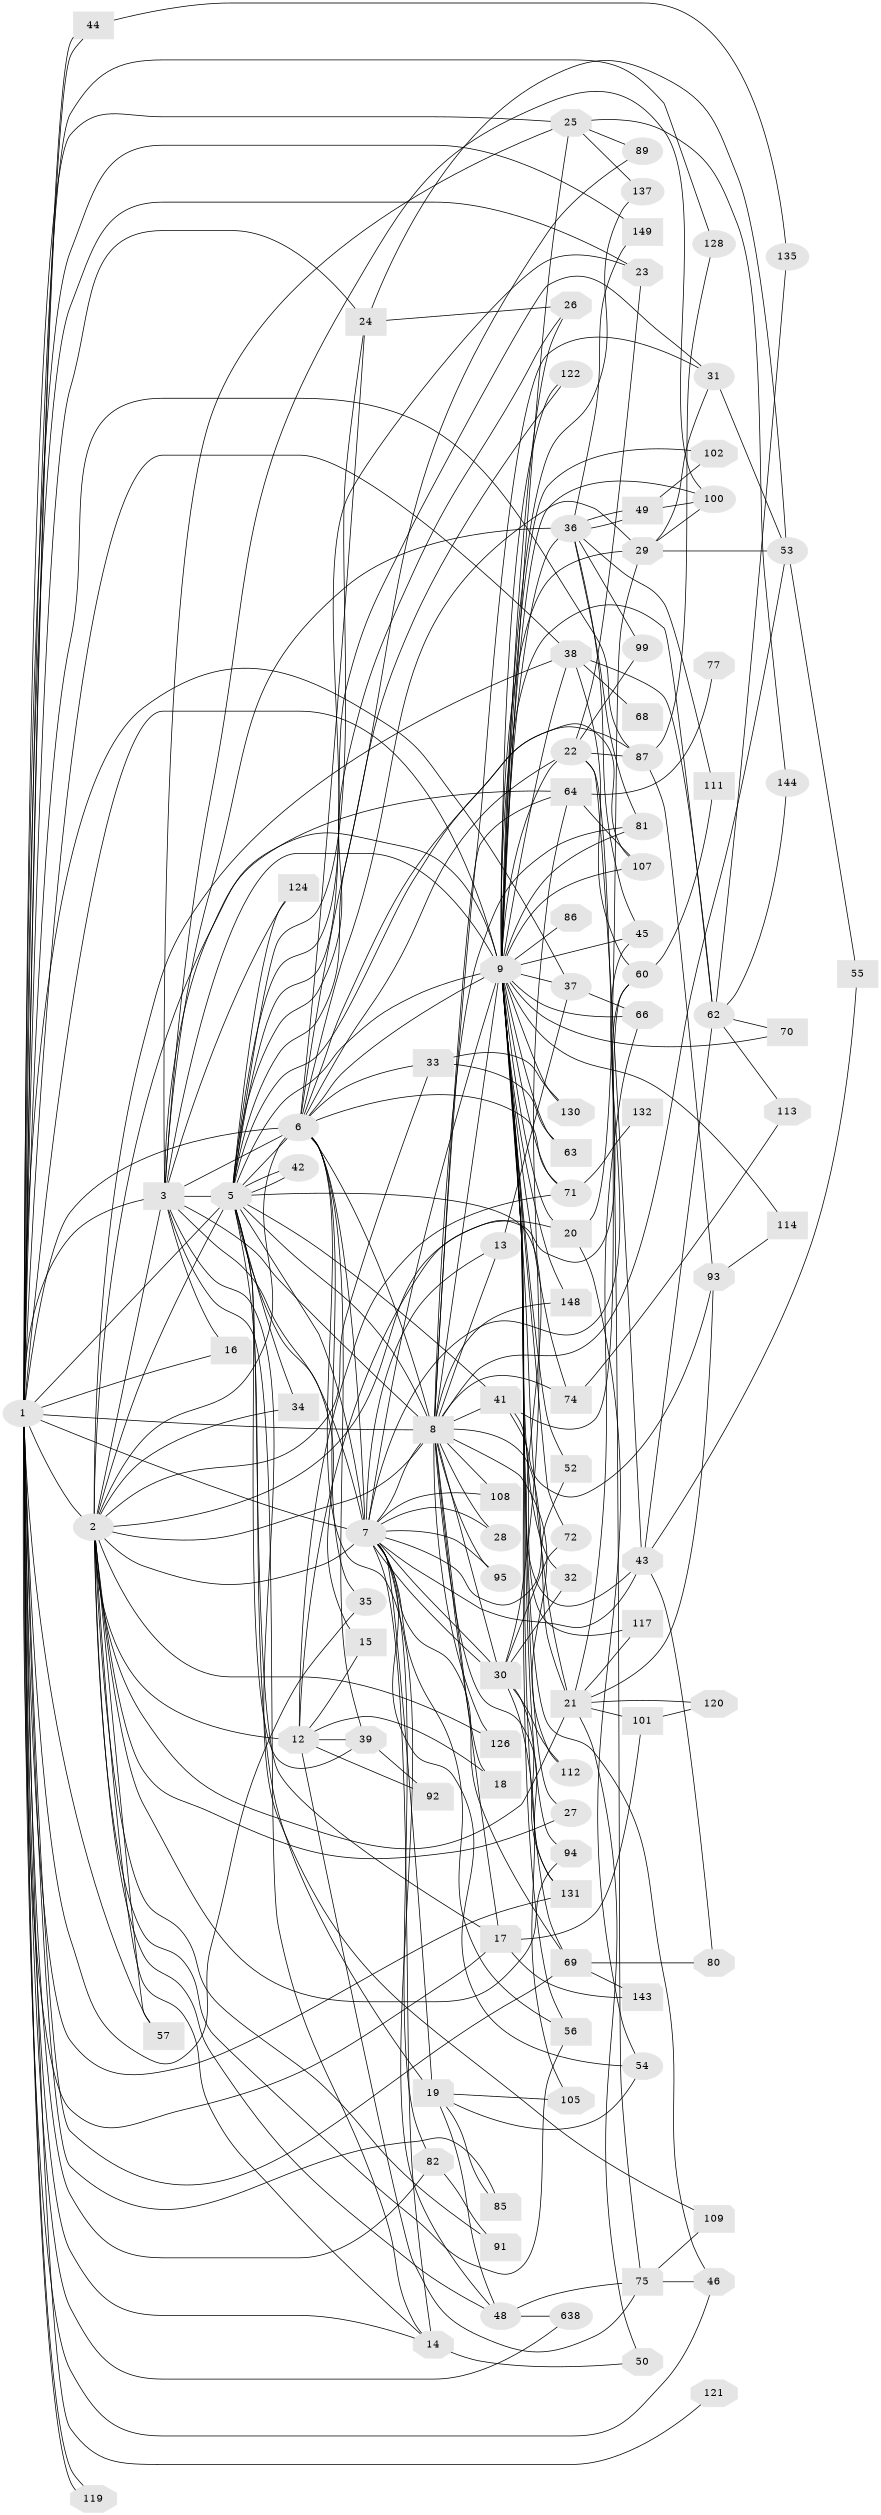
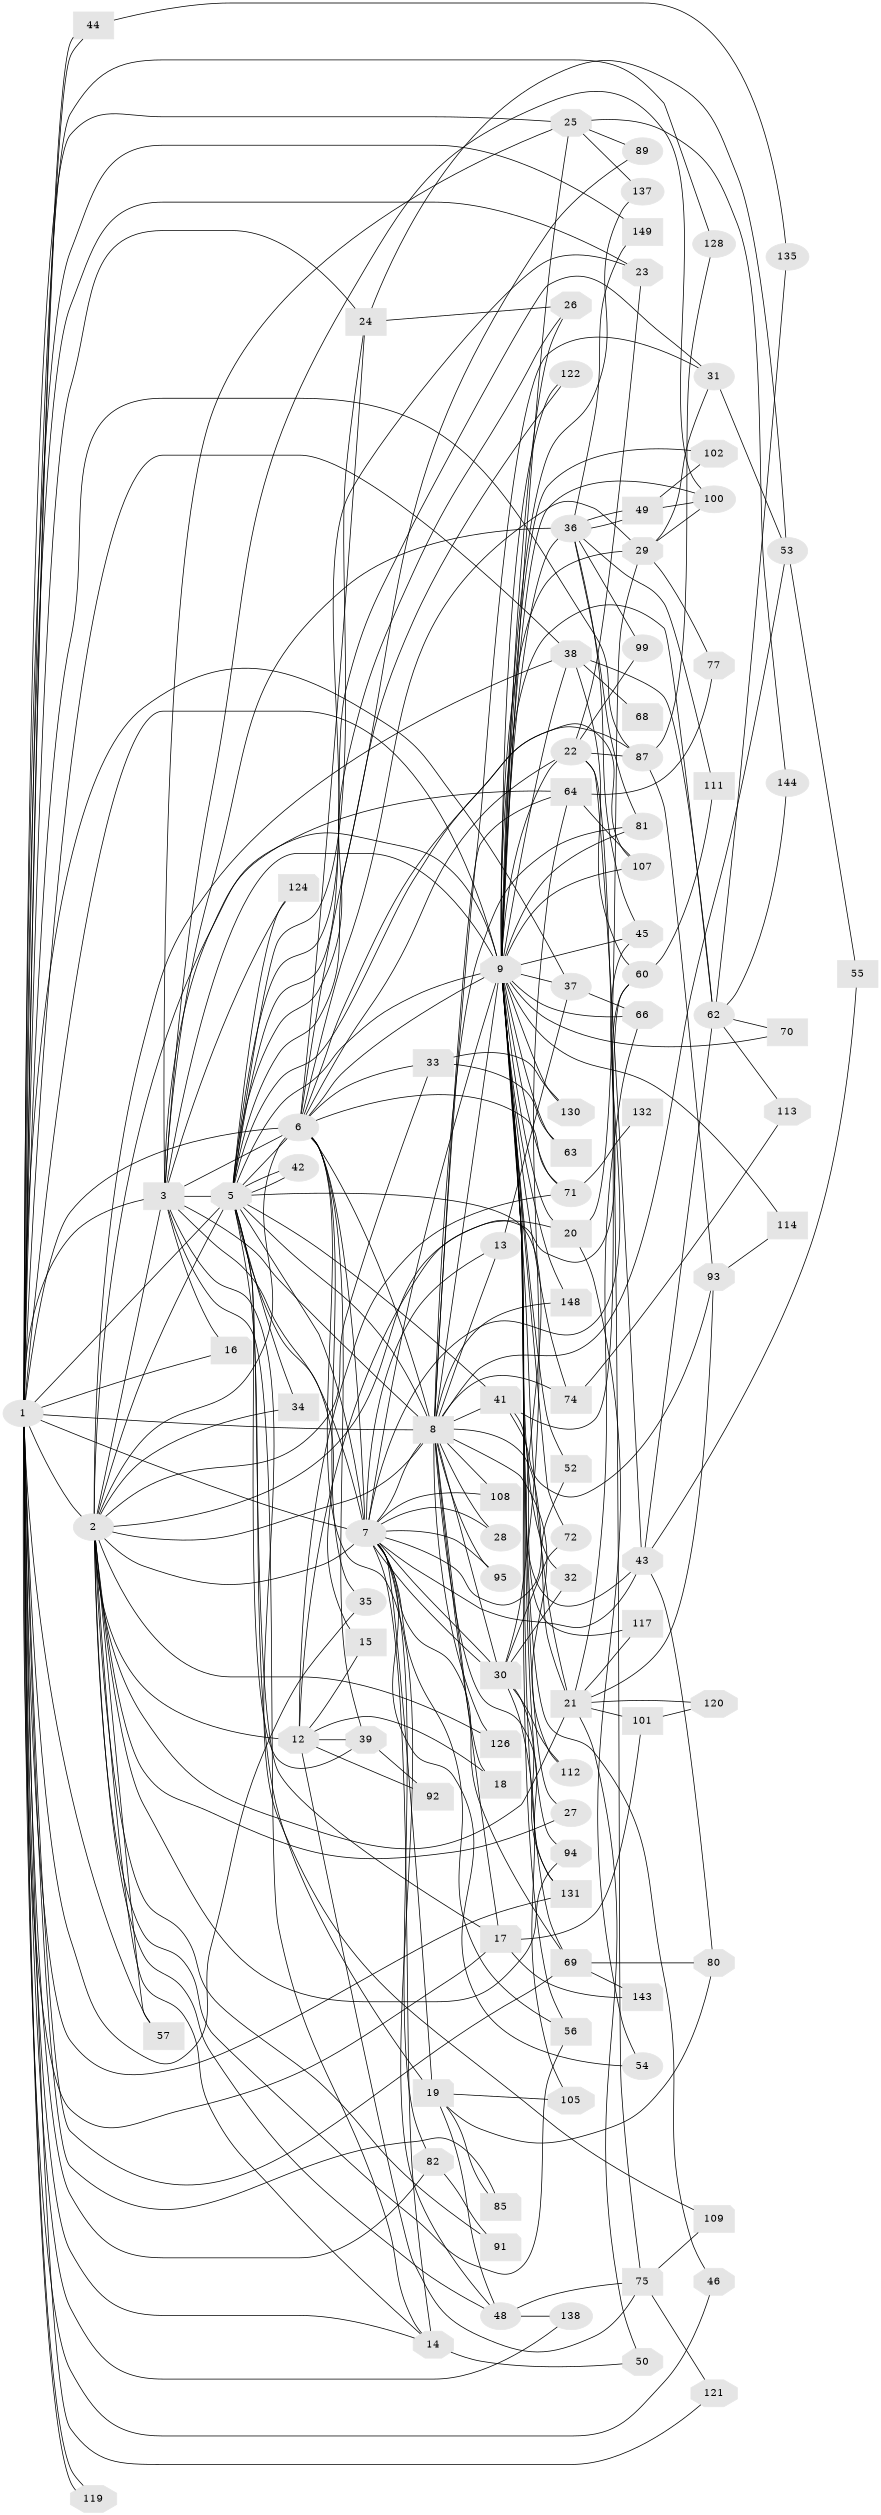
edge "29" -- "53": now "29" -- "77"
node "86": removed
edge "54" -- "19": now "80" -- "19"
edge "75" -- "46": now "75" -- "121"
node "638": label "638" -> "138"
